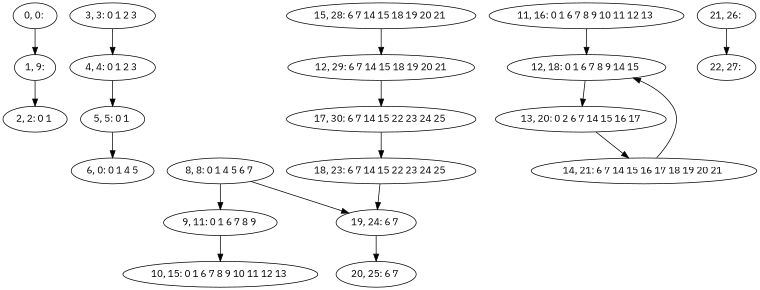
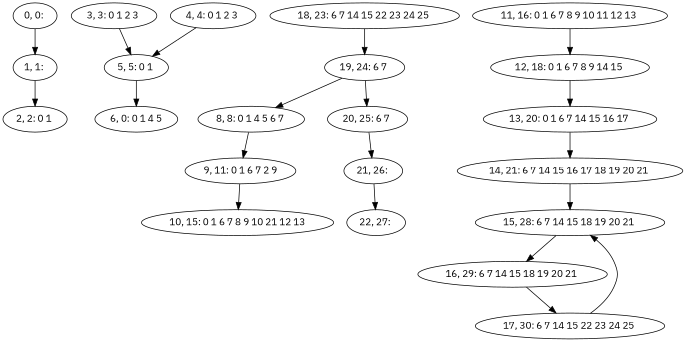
edge "3, 3: 0 1 2 3" -> "4, 4: 0 1 2 3": now "3, 3: 0 1 2 3" -> "5, 5: 0 1"
node "1, 9:": label "1, 9:" -> "1, 1:"
node "12, 29: 6 7 14 15 18 19 20 21": label "12, 29: 6 7 14 15 18 19 20 21" -> "16, 29: 6 7 14 15 18 19 20 21"
edge "14, 21: 6 7 14 15 16 17 18 19 20 21" -> "12, 18: 0 1 6 7 8 9 14 15": now "14, 21: 6 7 14 15 16 17 18 19 20 21" -> "15, 28: 6 7 14 15 18 19 20 21"
node "13, 20: 0 2 6 7 14 15 16 17": label "13, 20: 0 2 6 7 14 15 16 17" -> "13, 20: 0 1 6 7 14 15 16 17"
edge "20, 25: 6 7" -> "21, 26:": added
edge "17, 30: 6 7 14 15 22 23 24 25" -> "18, 23: 6 7 14 15 22 23 24 25": now "17, 30: 6 7 14 15 22 23 24 25" -> "15, 28: 6 7 14 15 18 19 20 21"
edge "8, 8: 0 1 4 5 6 7" -> "19, 24: 6 7": reversed
node "9, 11: 0 1 6 7 8 9": label "9, 11: 0 1 6 7 8 9" -> "9, 11: 0 1 6 7 2 9"
node "10, 15: 0 1 6 7 8 9 10 11 12 13": label "10, 15: 0 1 6 7 8 9 10 11 12 13" -> "10, 15: 0 1 6 7 8 9 10 21 12 13"
